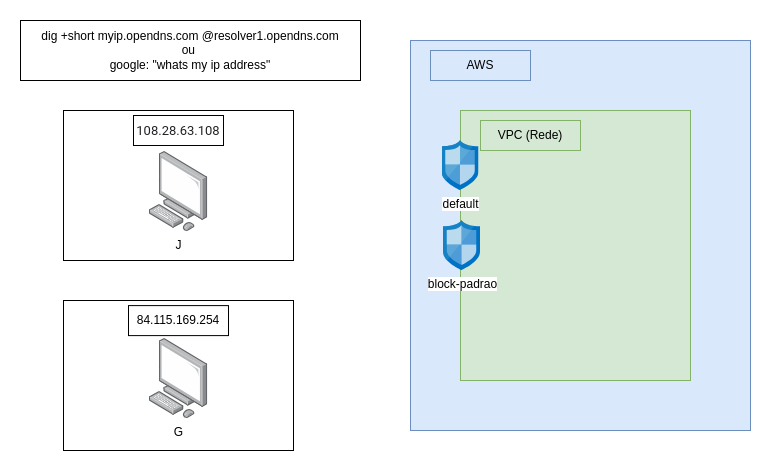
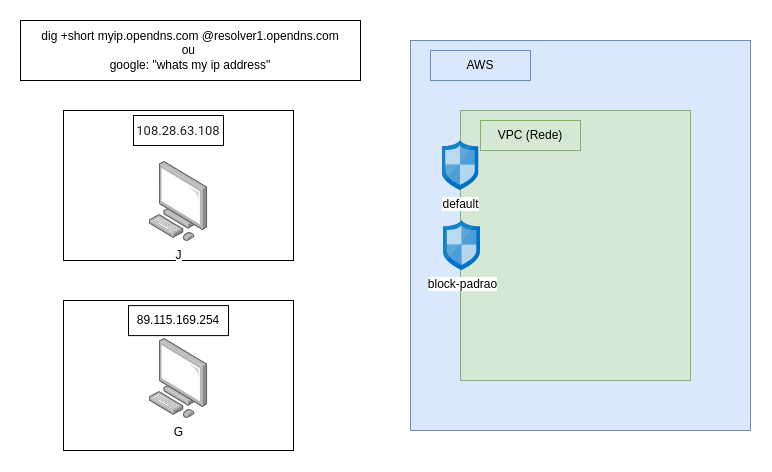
node "J": moved (179, 192) -> (179, 202)
node "84.115.169.254": label "84.115.169.254" -> "89.115.169.254"
